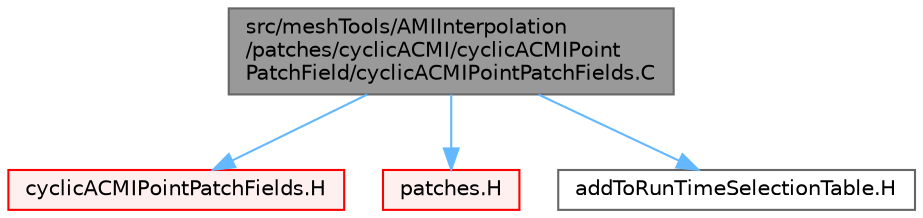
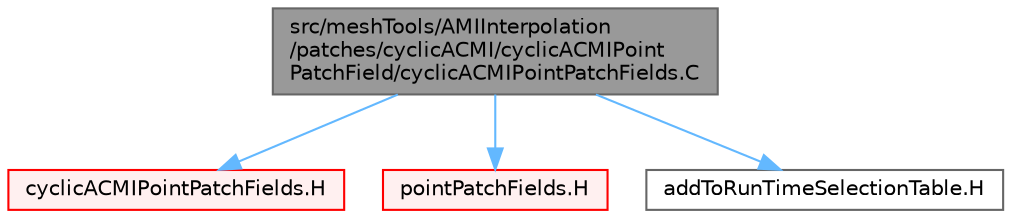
node "patches.H": label "patches.H" -> "pointPatchFields.H"
